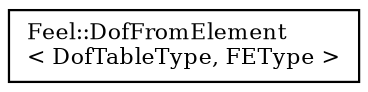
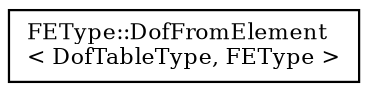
node "Feel::DofFromElement < DofTableType, FEType >": label "Feel::DofFromElement < DofTableType, FEType >" -> "FEType::DofFromElement < DofTableType, FEType >"
